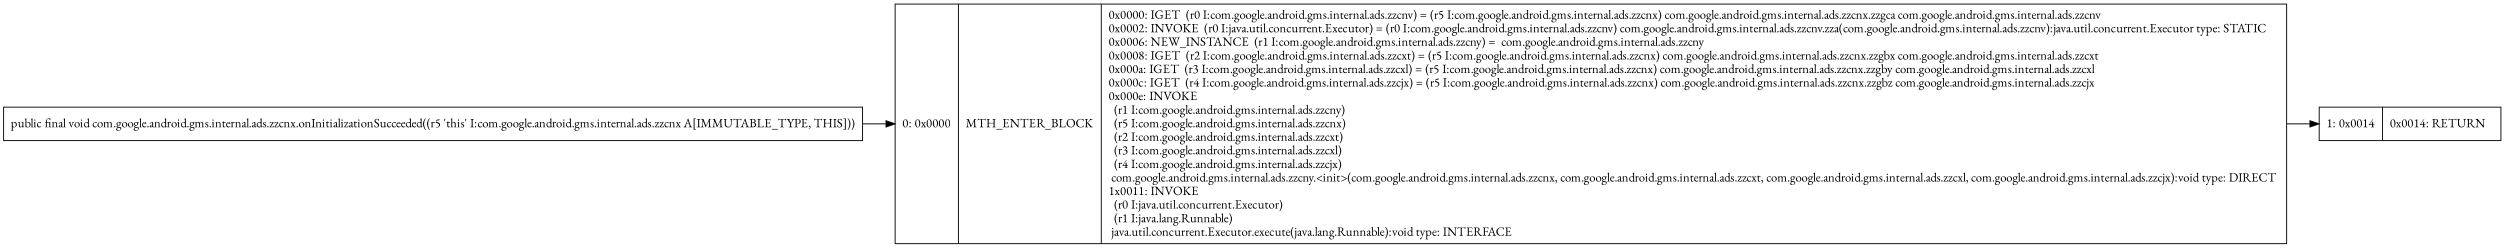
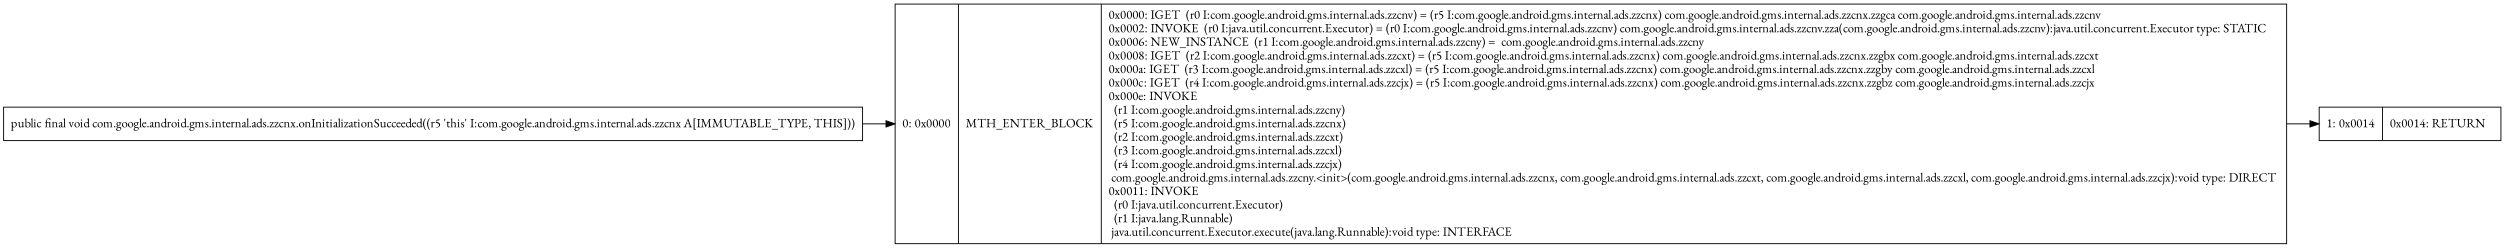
node "0: 0x0000": text "1x0011: INVOKE" -> "0x0011: INVOKE"
